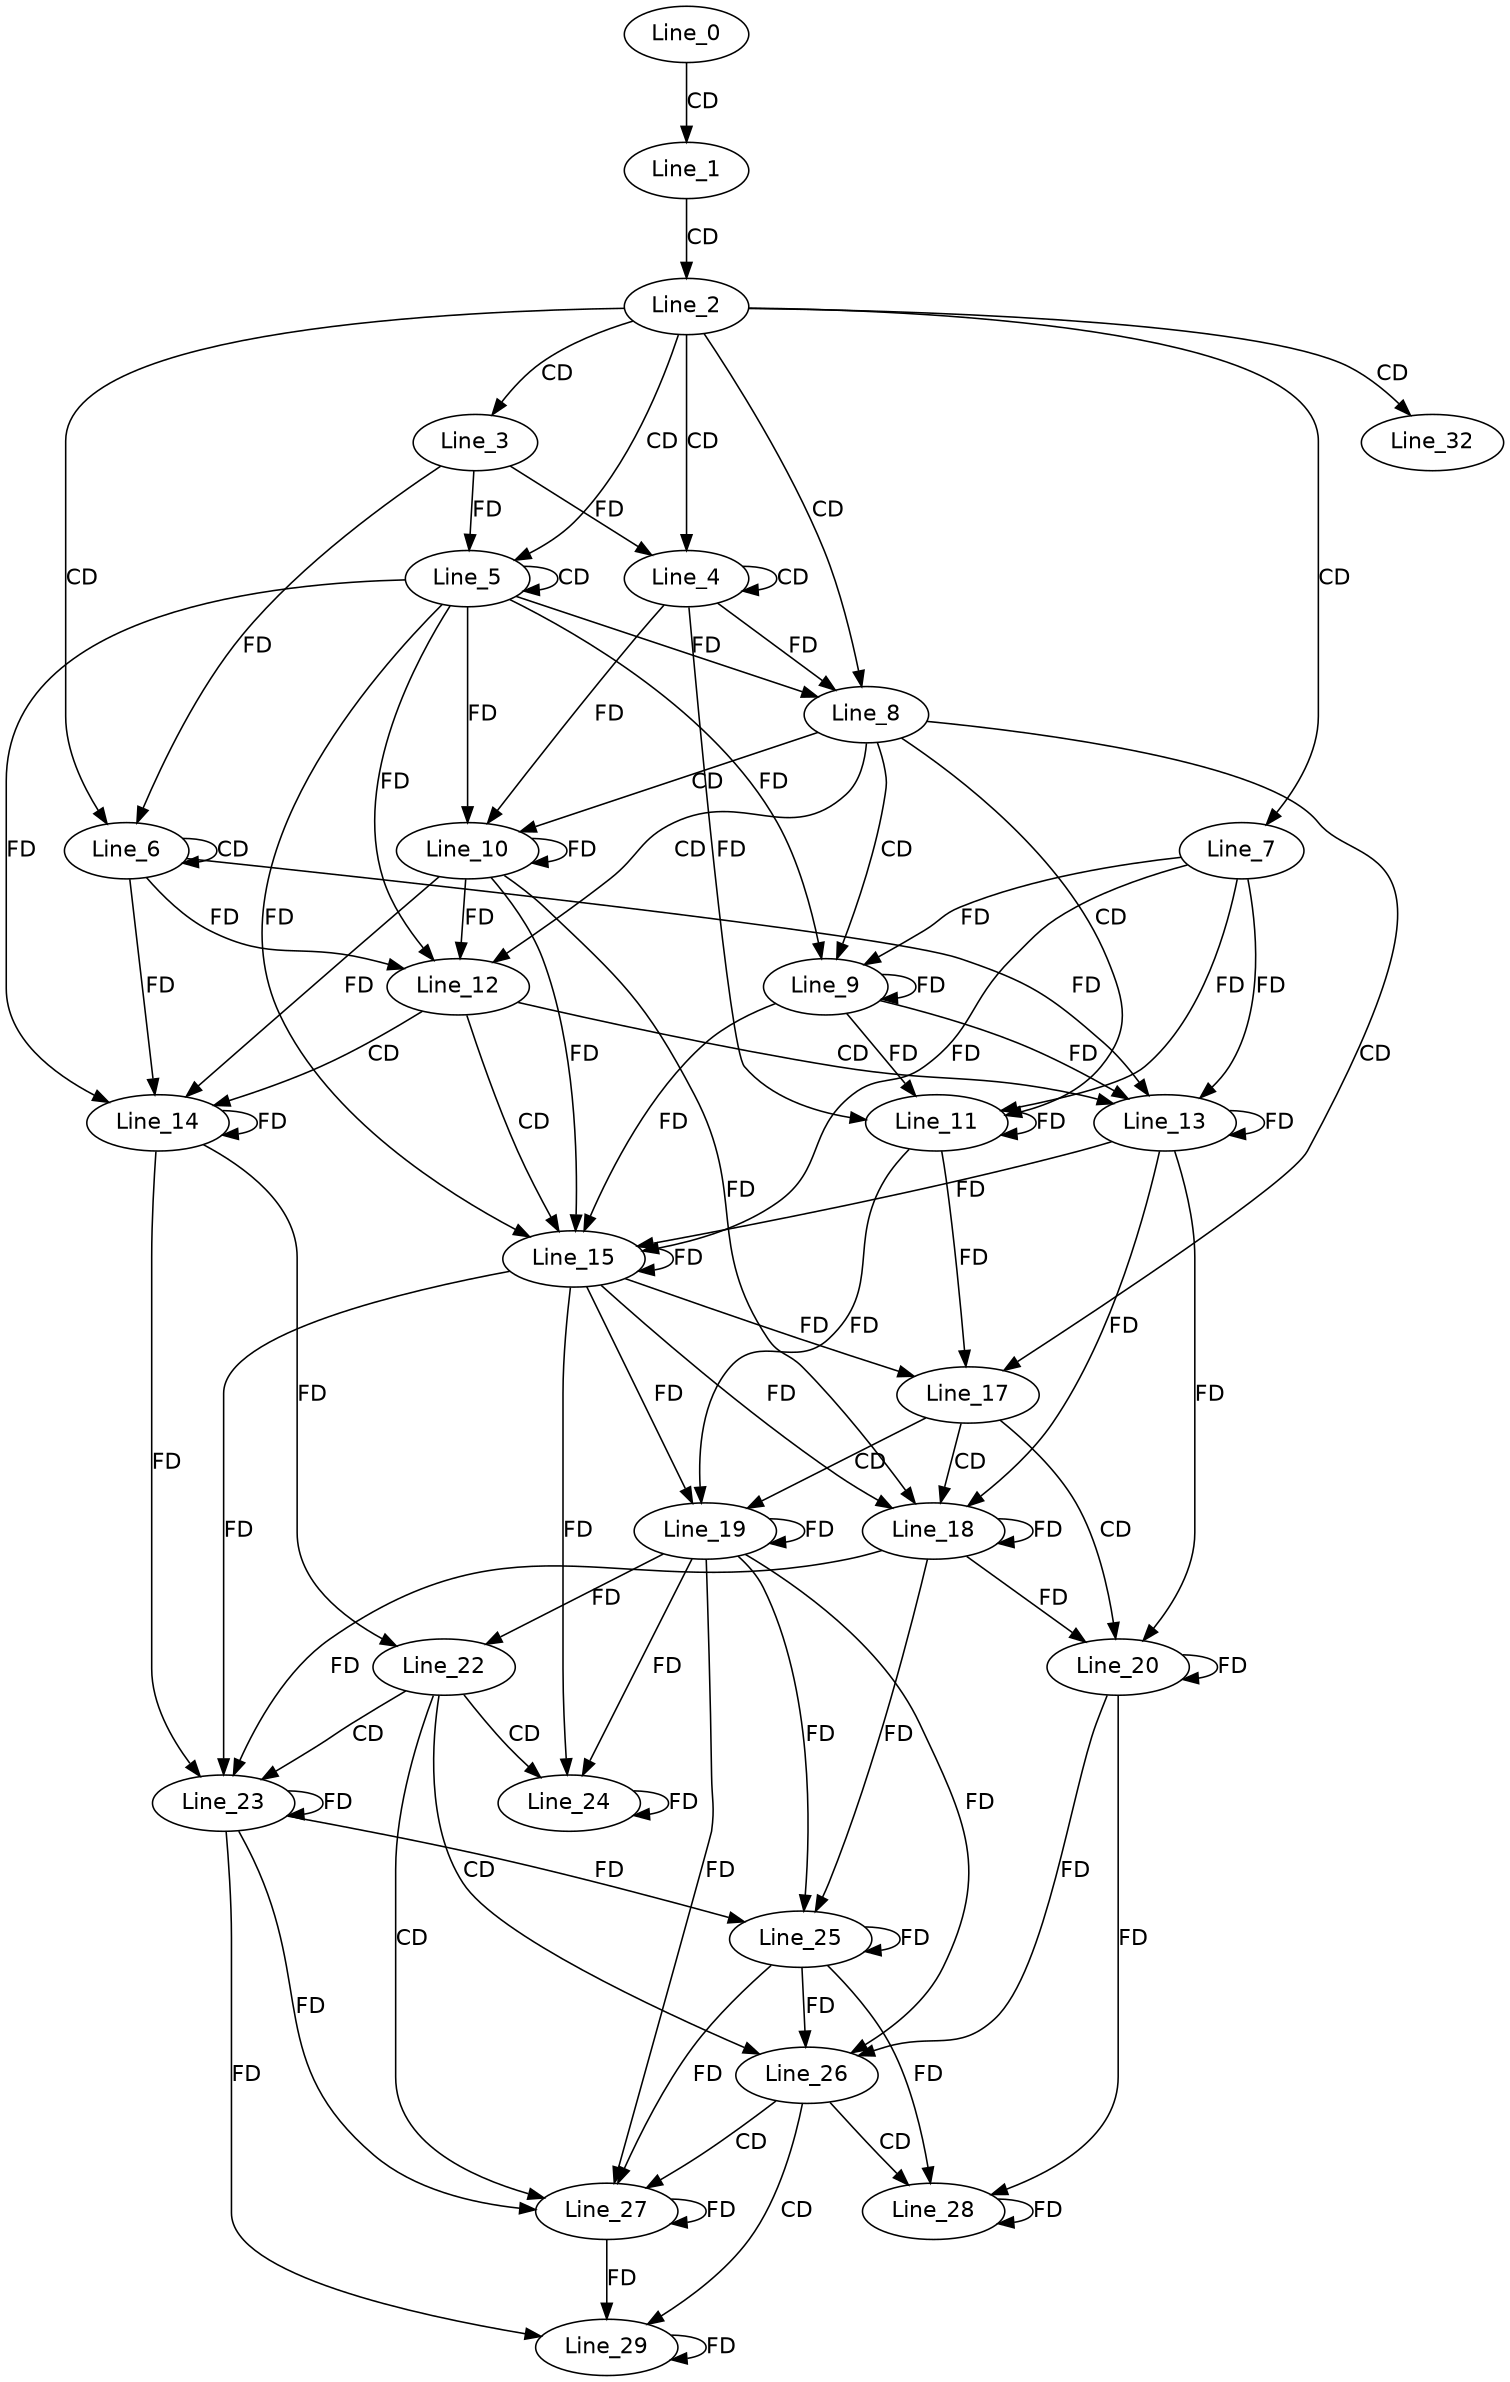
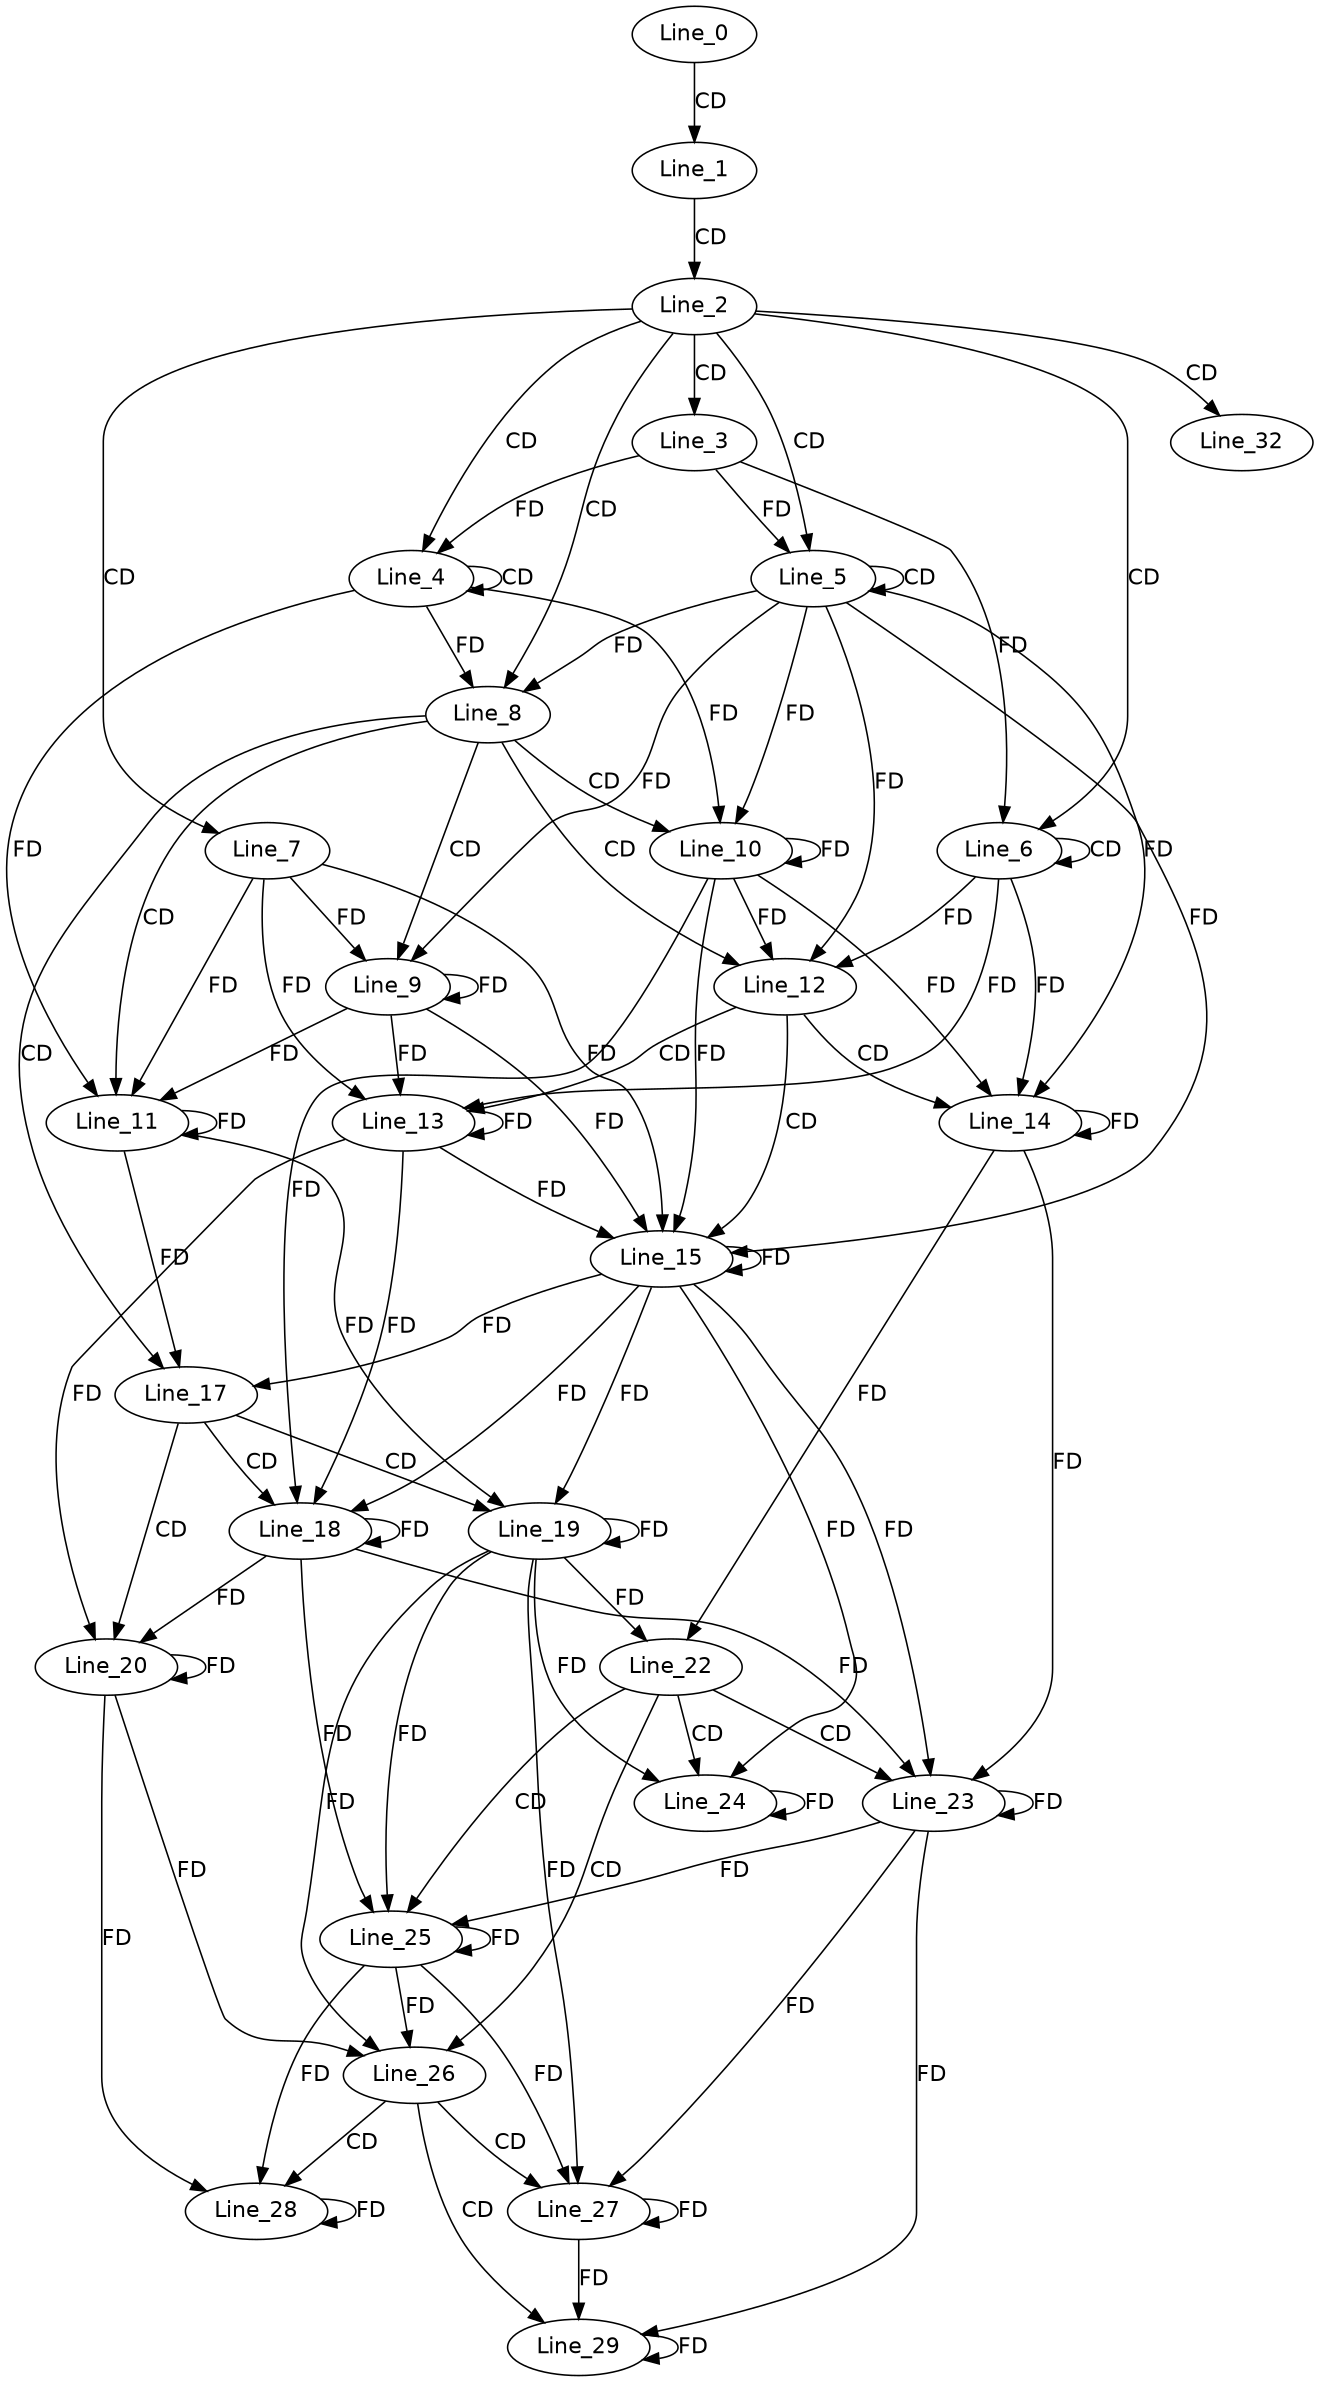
edge "Line_22" -> "Line_27": now "Line_22" -> "Line_25"
